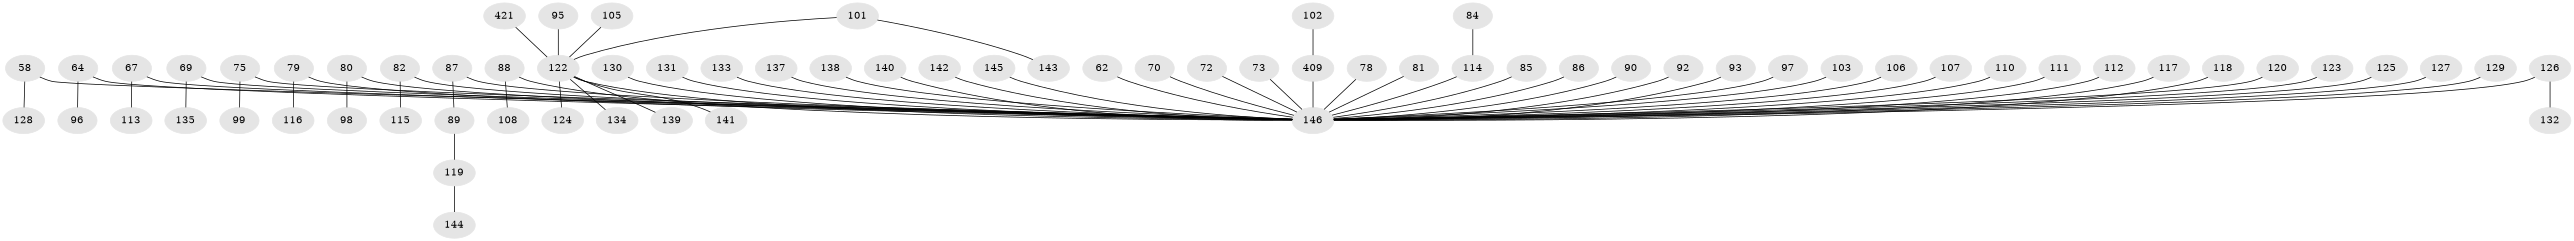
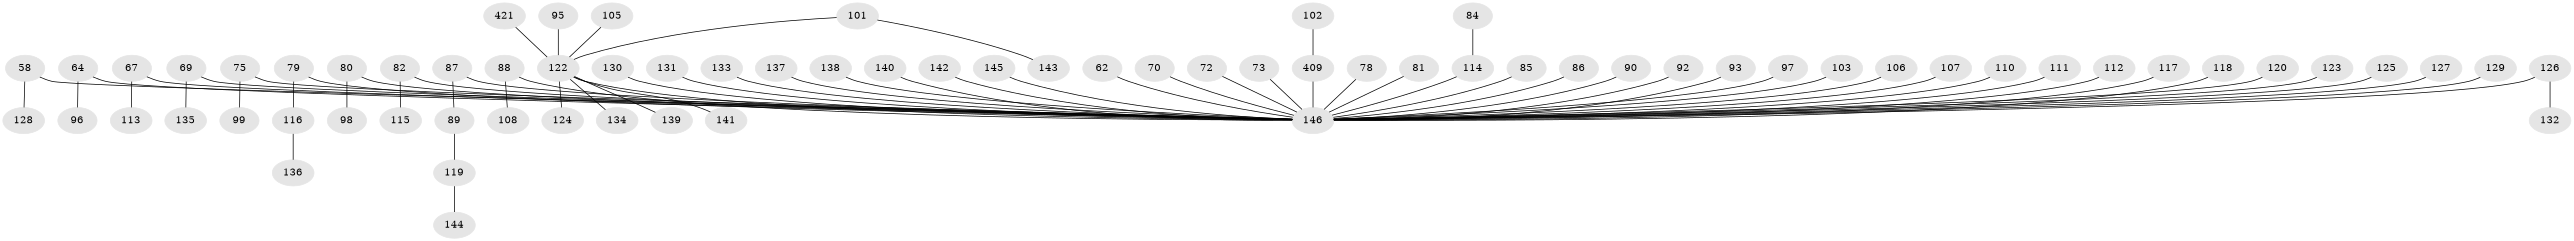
node "136": added
